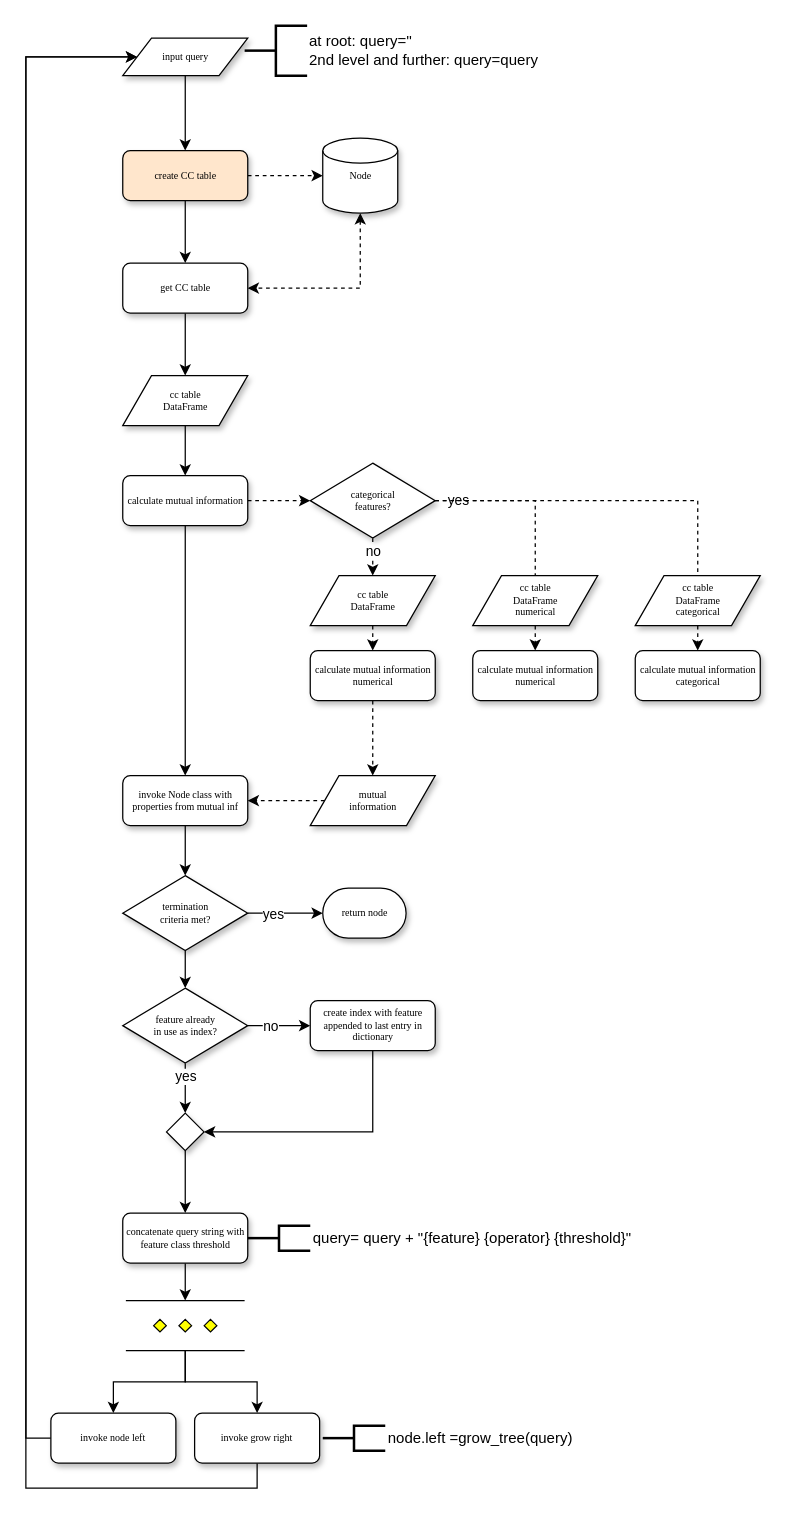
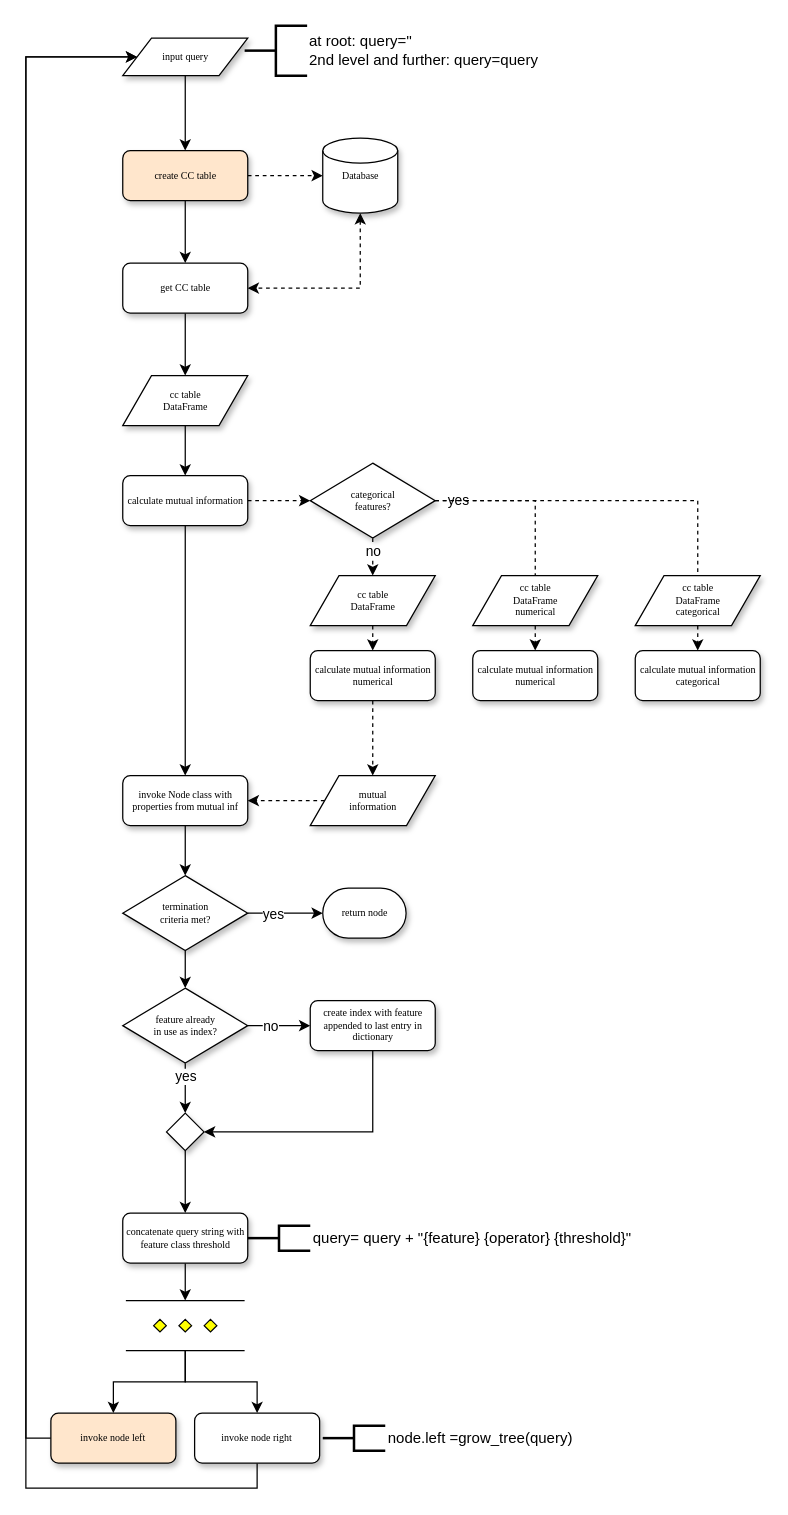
node "Node": label "Node" -> "Database"
node "invoke node left": fillcolor #ffffff -> #ffe6cc
node "invoke grow right": label "invoke grow right" -> "invoke node right"
